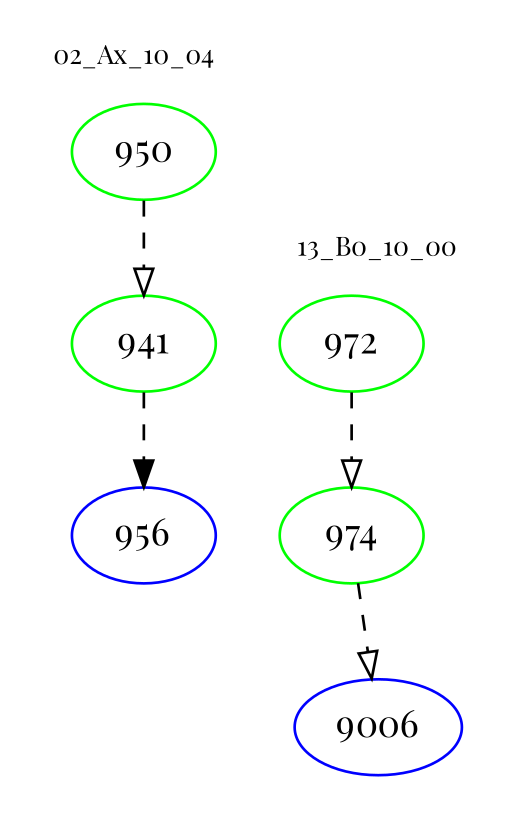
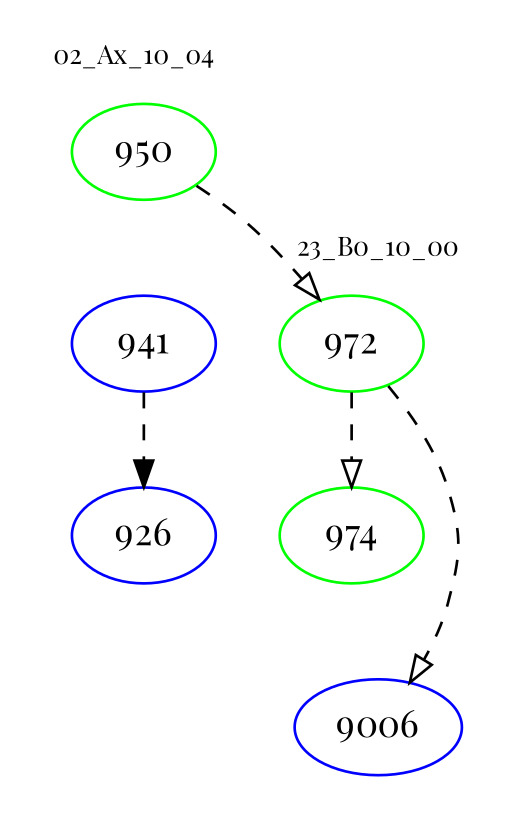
edge "950" -> "941": now "950" -> "972"
cluster "13_B0_10_00": label "13_B0_10_00" -> "23_B0_10_00"
node "941": color green -> blue
node "956": label "956" -> "926"
edge "974" -> "9006": now "972" -> "9006"
